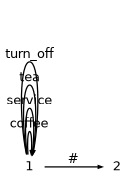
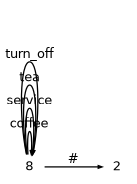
node "1": label "1" -> "8"
